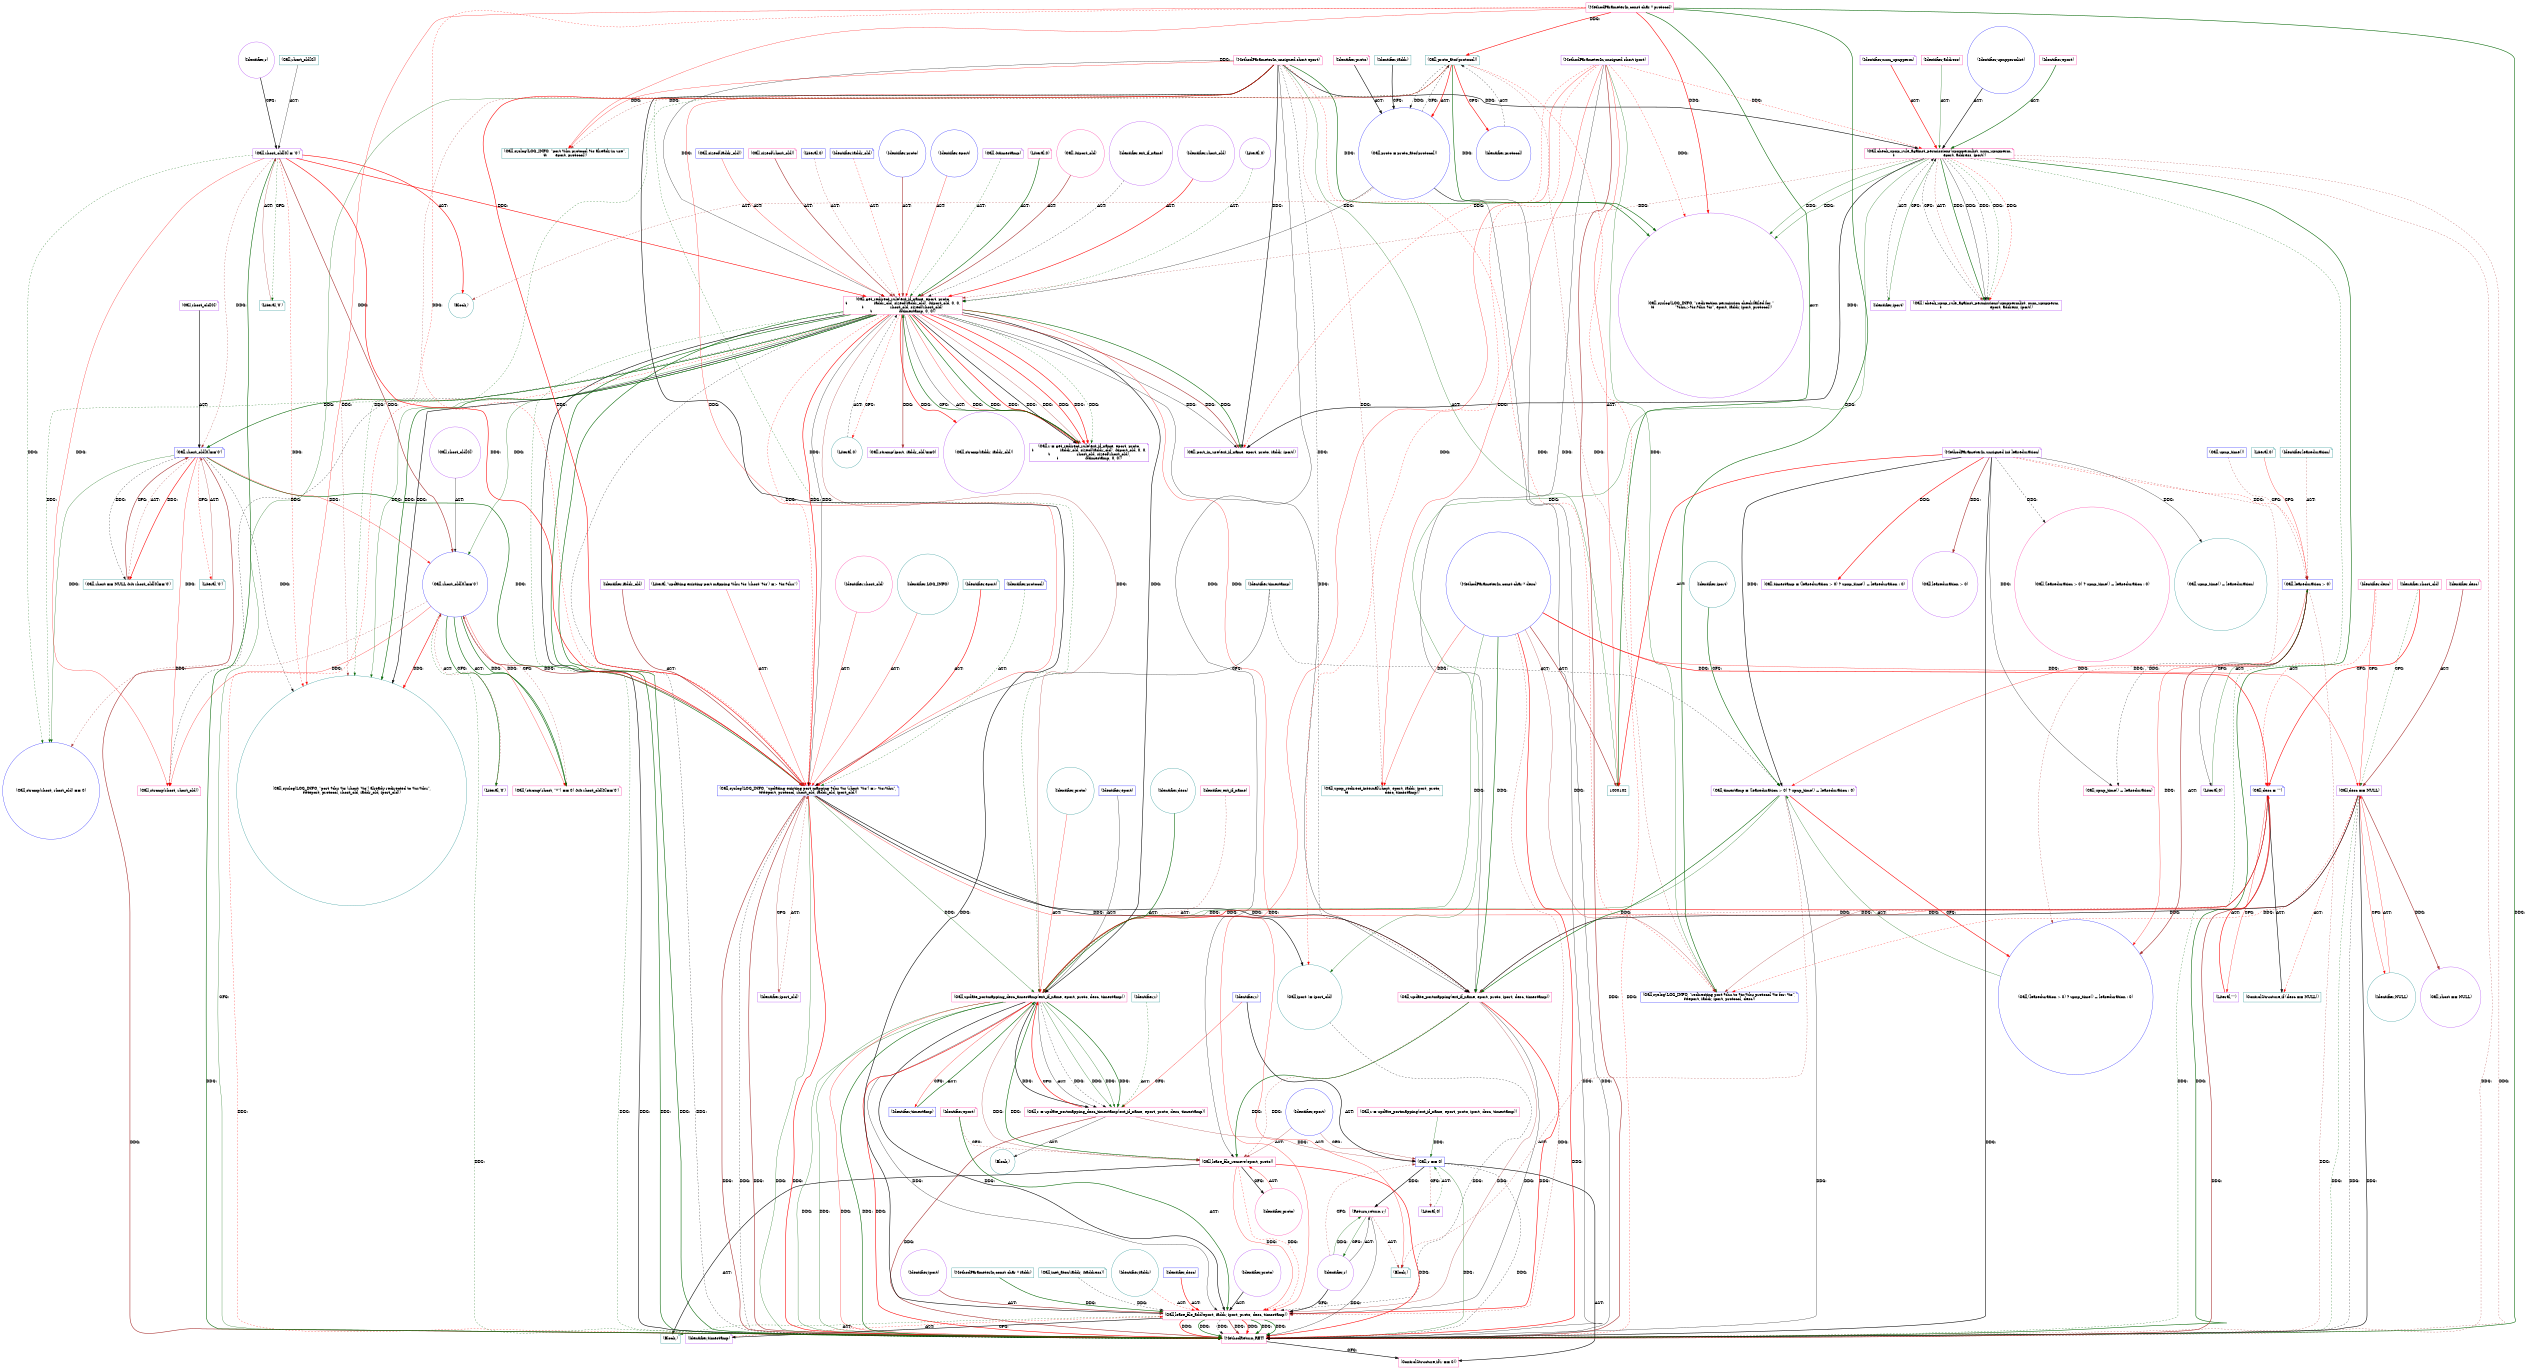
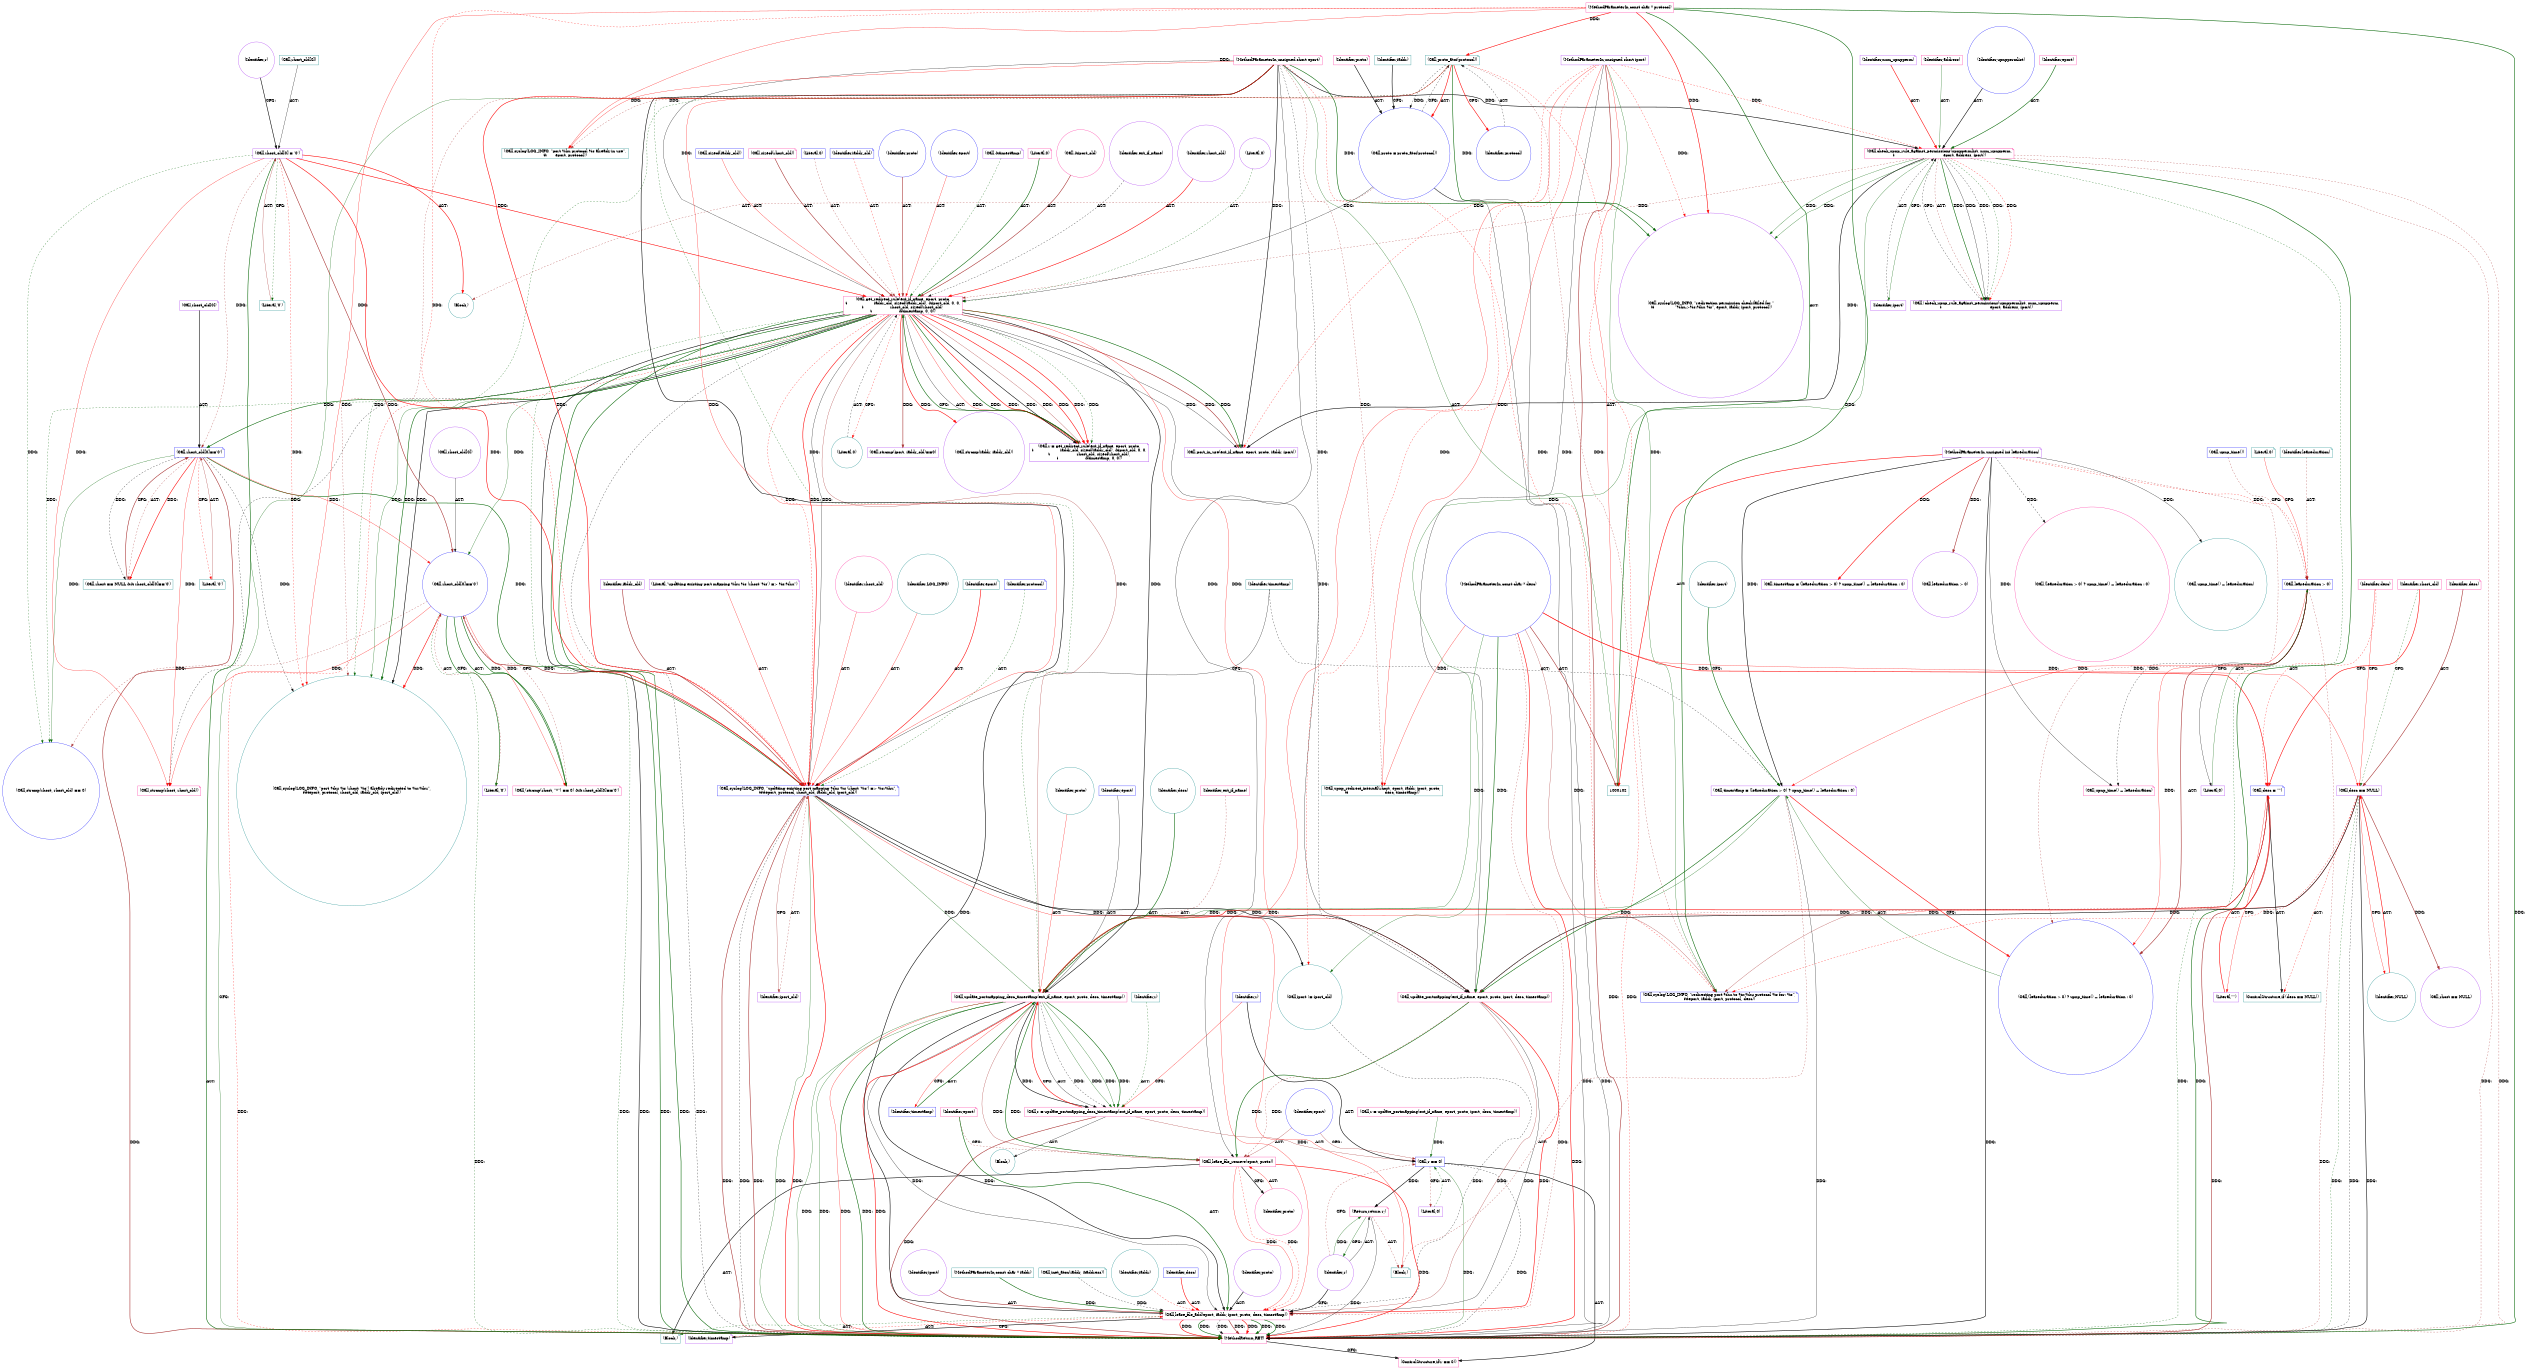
edge "(Identifier,NULL)" -> "(Call,desc == NULL)": style solid -> bold
edge "(Call,rhost_old[0] = '0')" -> "(MethodReturn,RET)": label "DDG: " -> "AST: "
